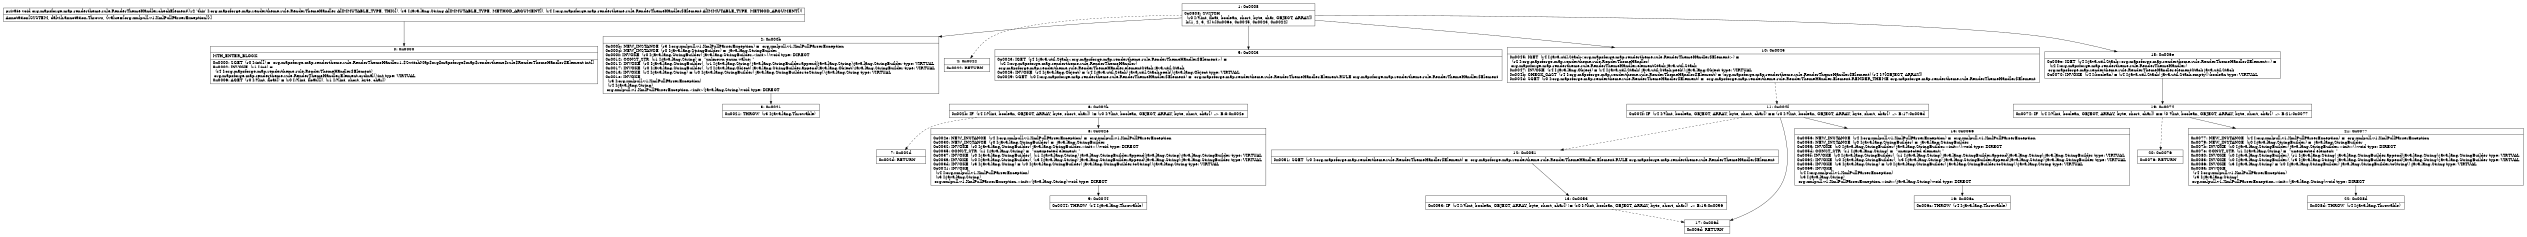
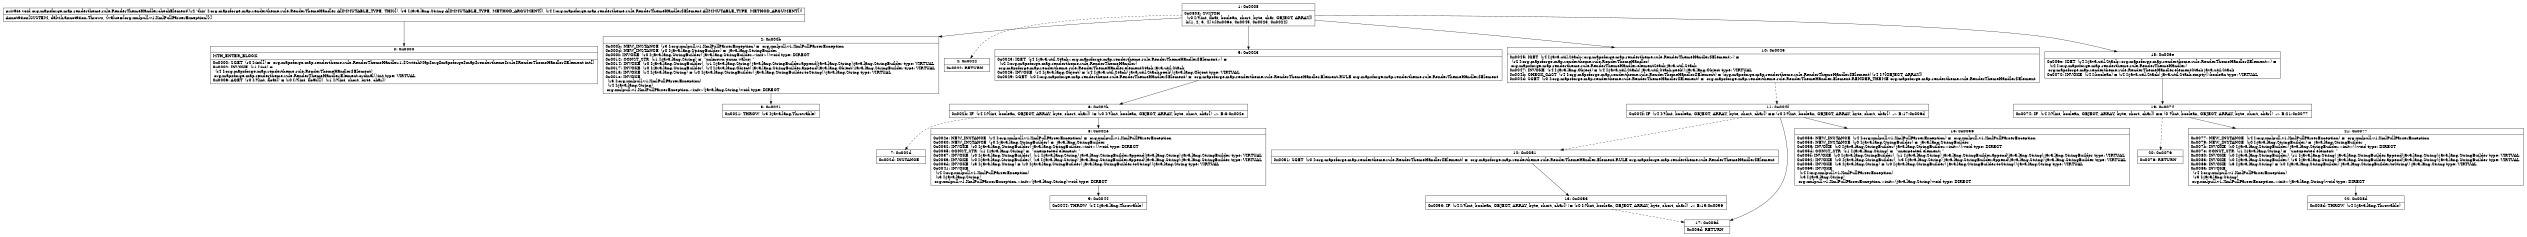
edge "5: 0x0023" -> "6: 0x002b": added
node "7: 0x002d": text "0x002d: RETURN" -> "0x002d: INSTANCE"
node "16: 0x006c": removed
